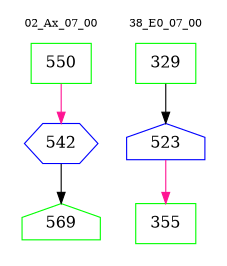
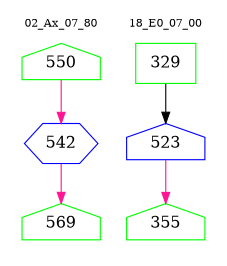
cluster "02_Ax_07_00": label "02_Ax_07_00" -> "02_Ax_07_80"
cluster "38_E0_07_00": label "38_E0_07_00" -> "18_E0_07_00"
node "550": shape box -> house
edge "542" -> "569": color black -> deeppink
node "355": shape box -> house
